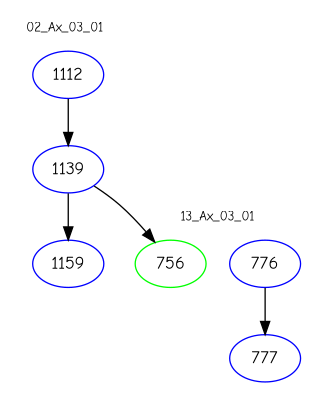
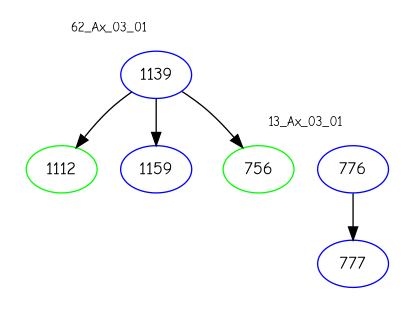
cluster "02_Ax_03_01": label "02_Ax_03_01" -> "62_Ax_03_01"
node "1112": color blue -> green
edge "1112" -> "1139": reversed
